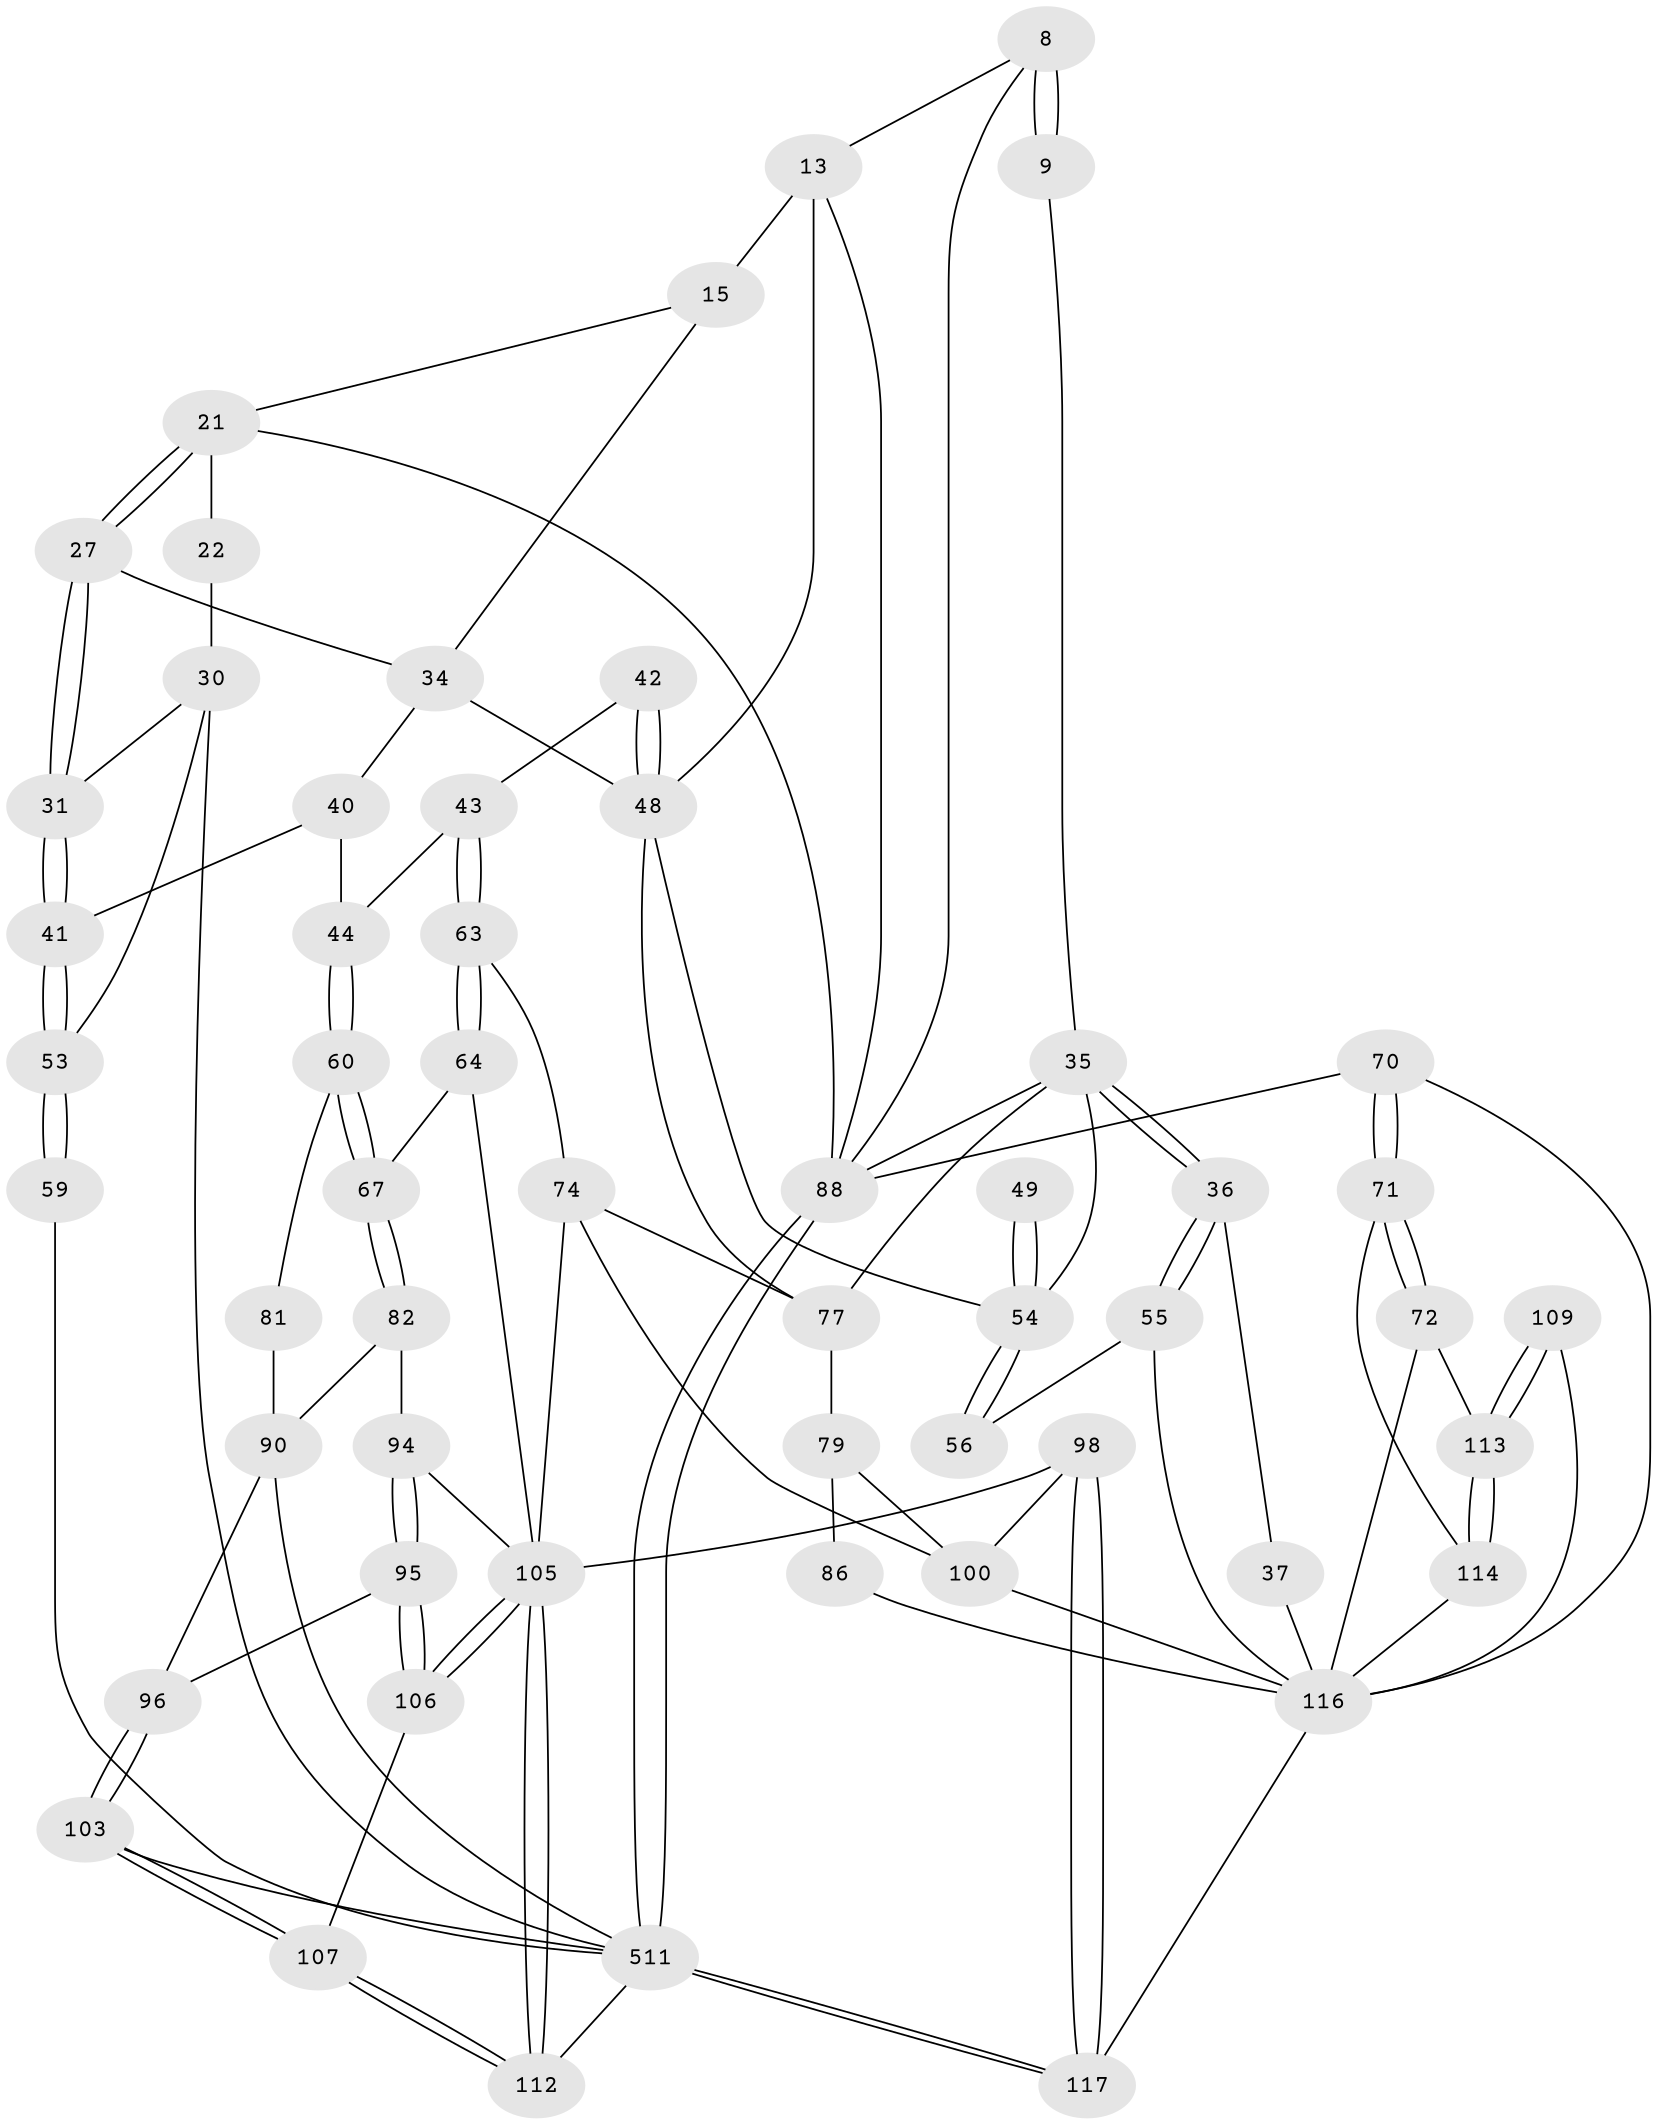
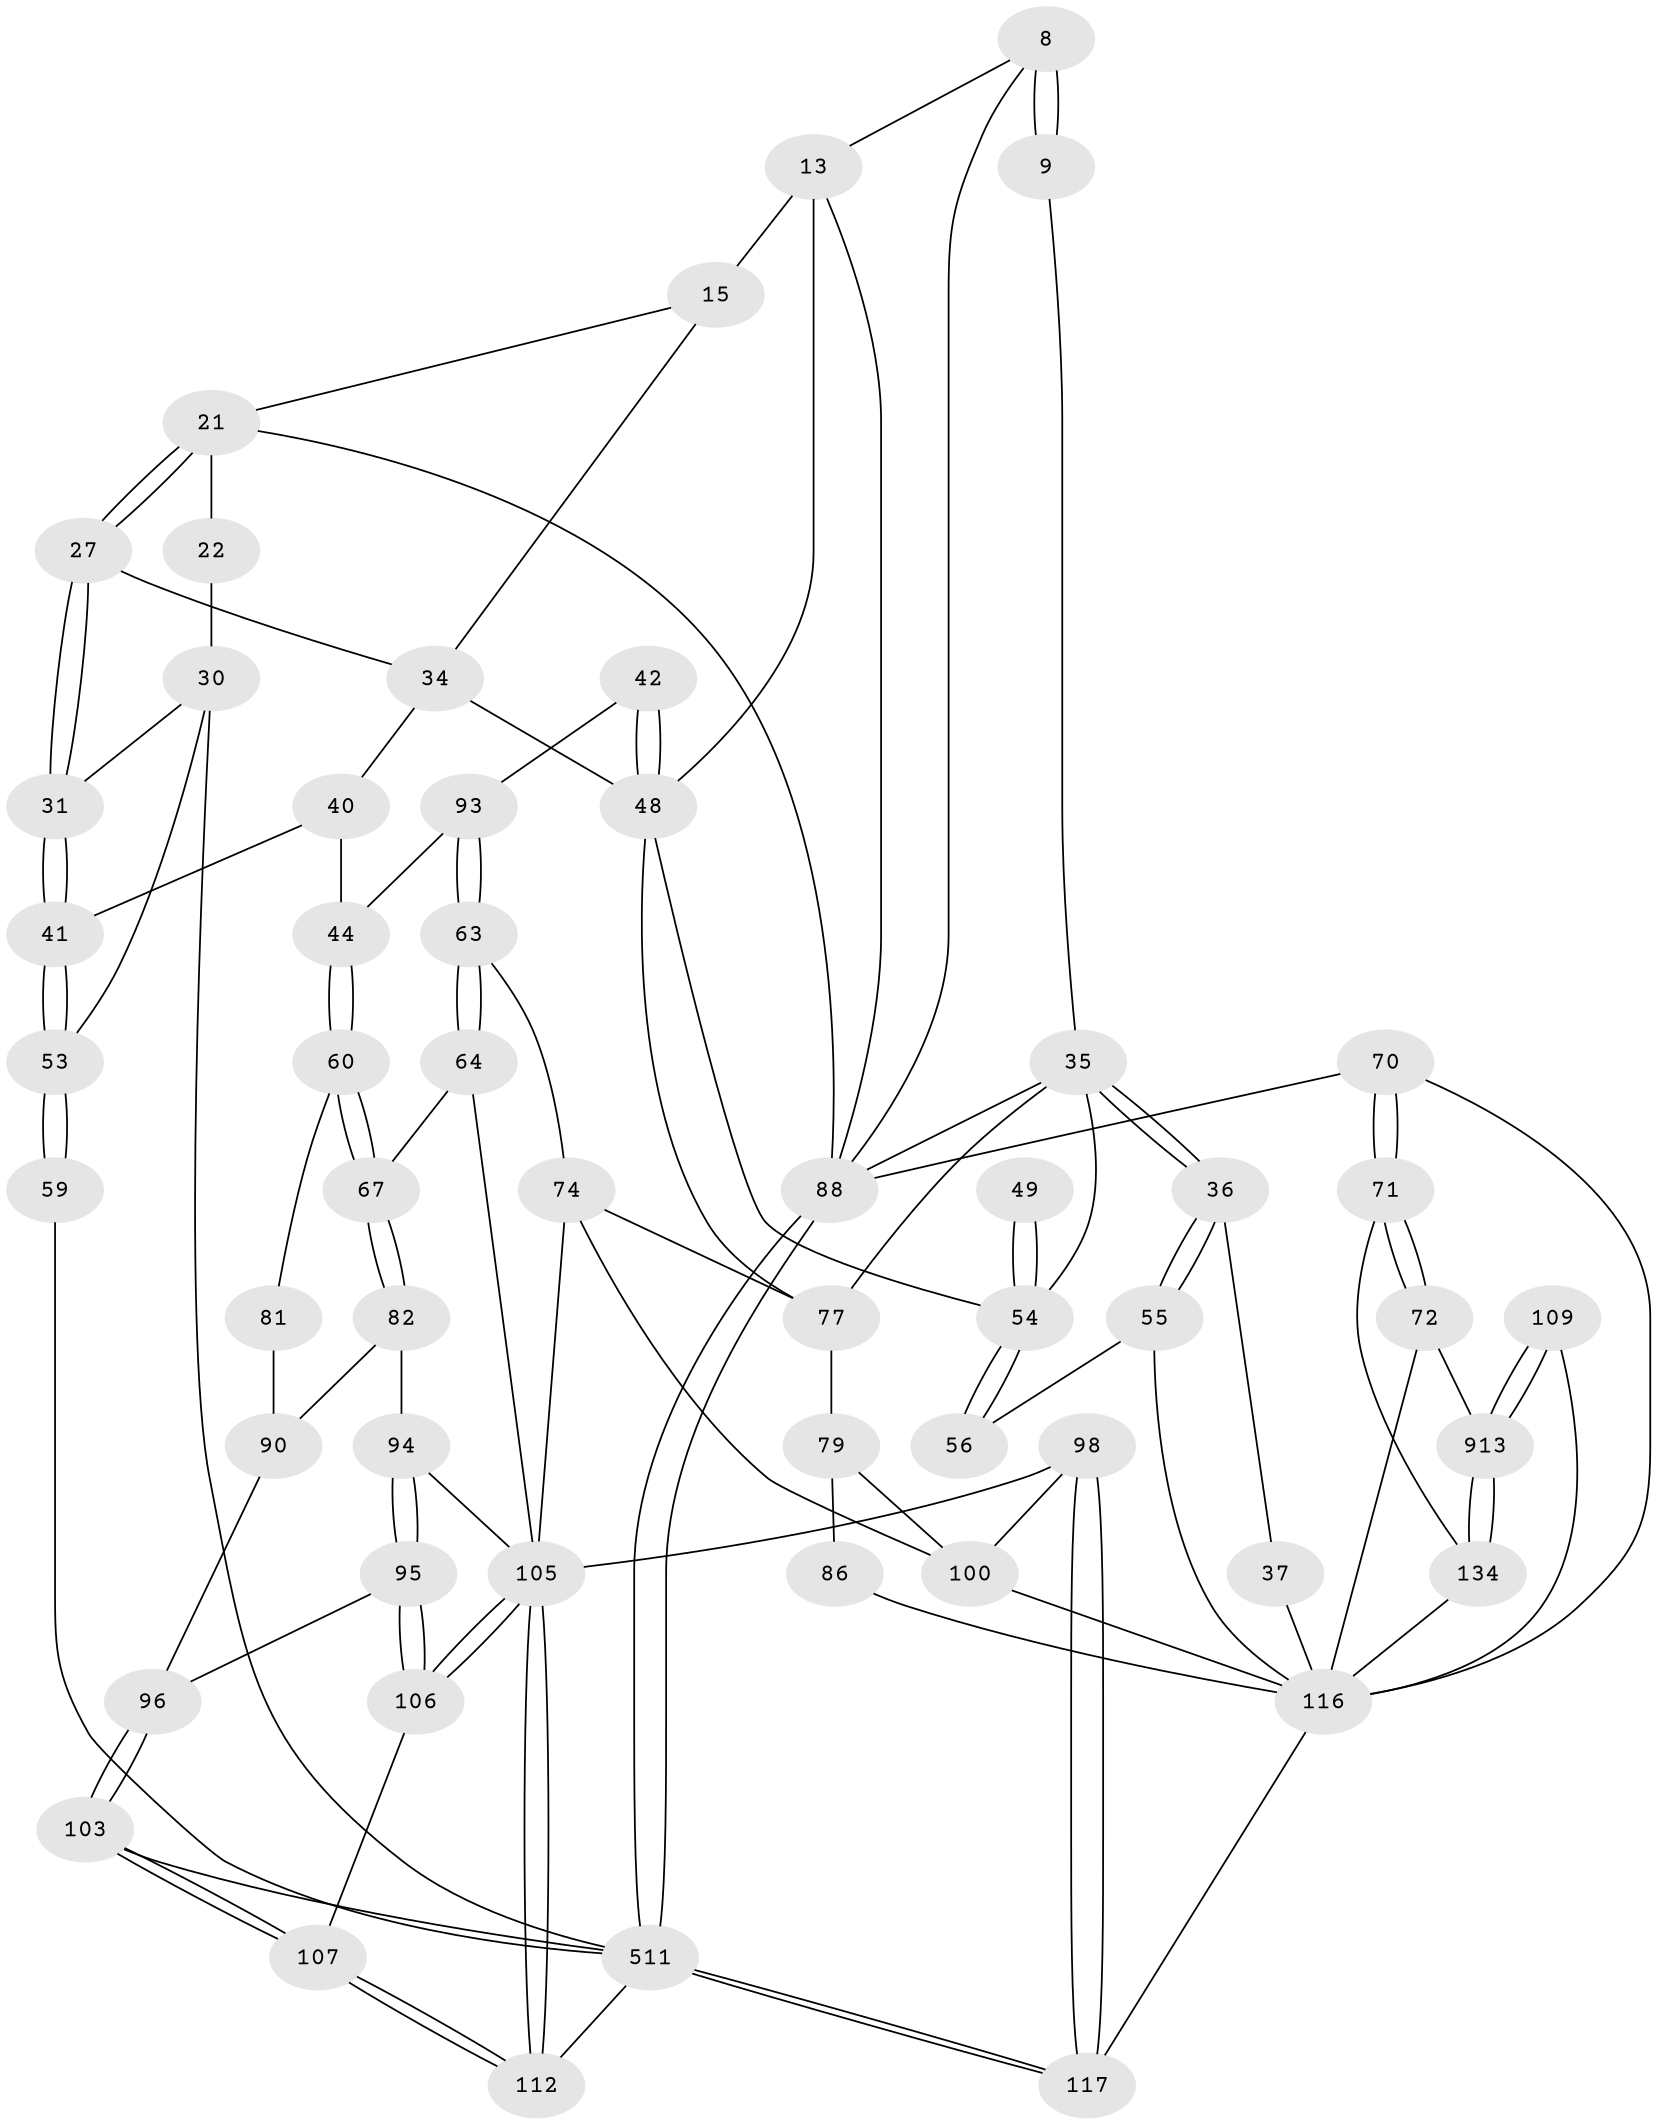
node "43": label "43" -> "93"
node "113": label "113" -> "913"
node "114": label "114" -> "134"
edge "90" -- "511": removed
